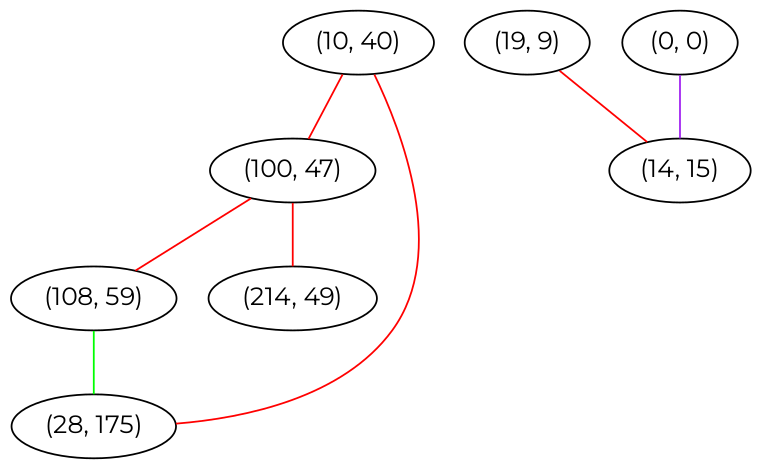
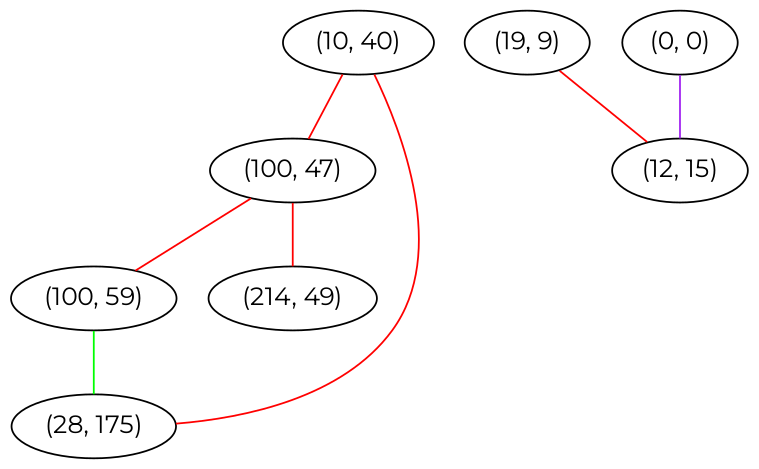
node "(14, 15)": label "(14, 15)" -> "(12, 15)"
node "(108, 59)": label "(108, 59)" -> "(100, 59)"
